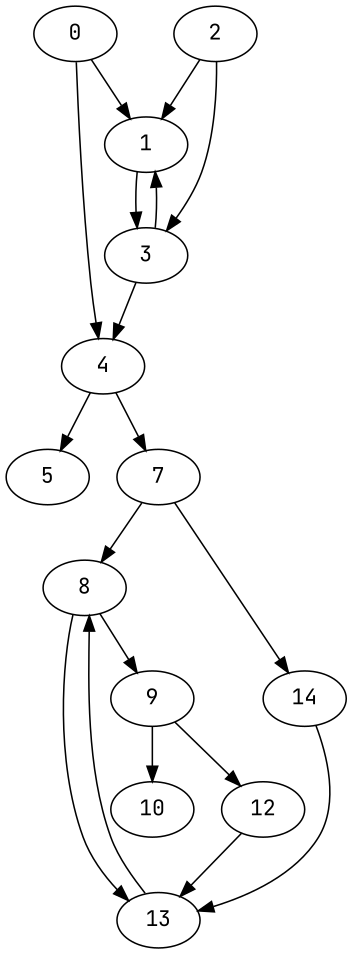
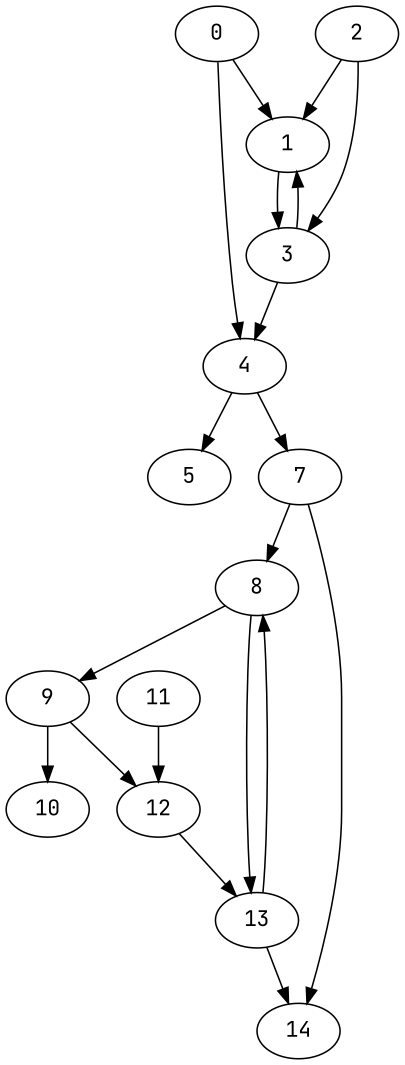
node "11": added
edge "14" -> "13": reversed
